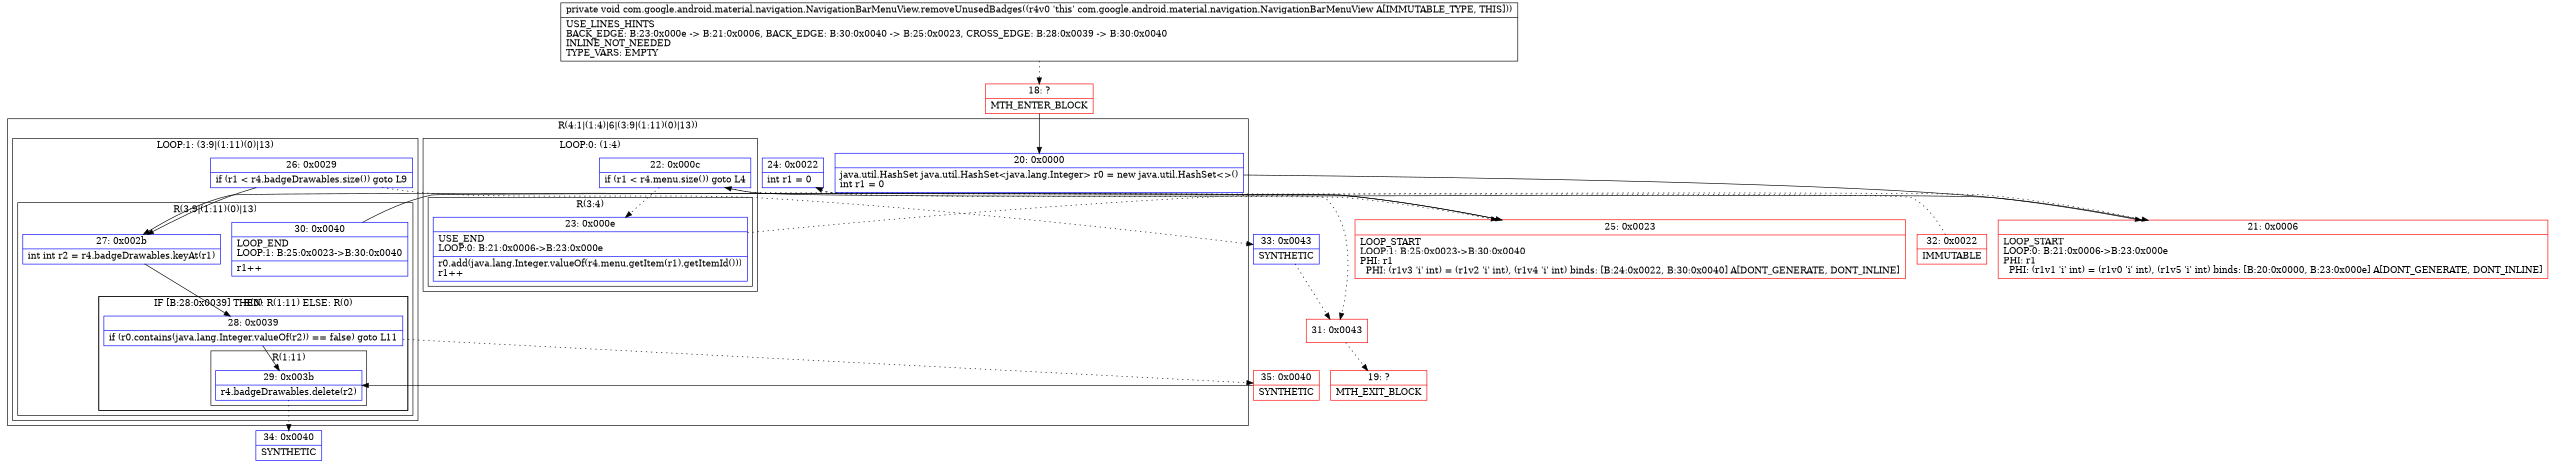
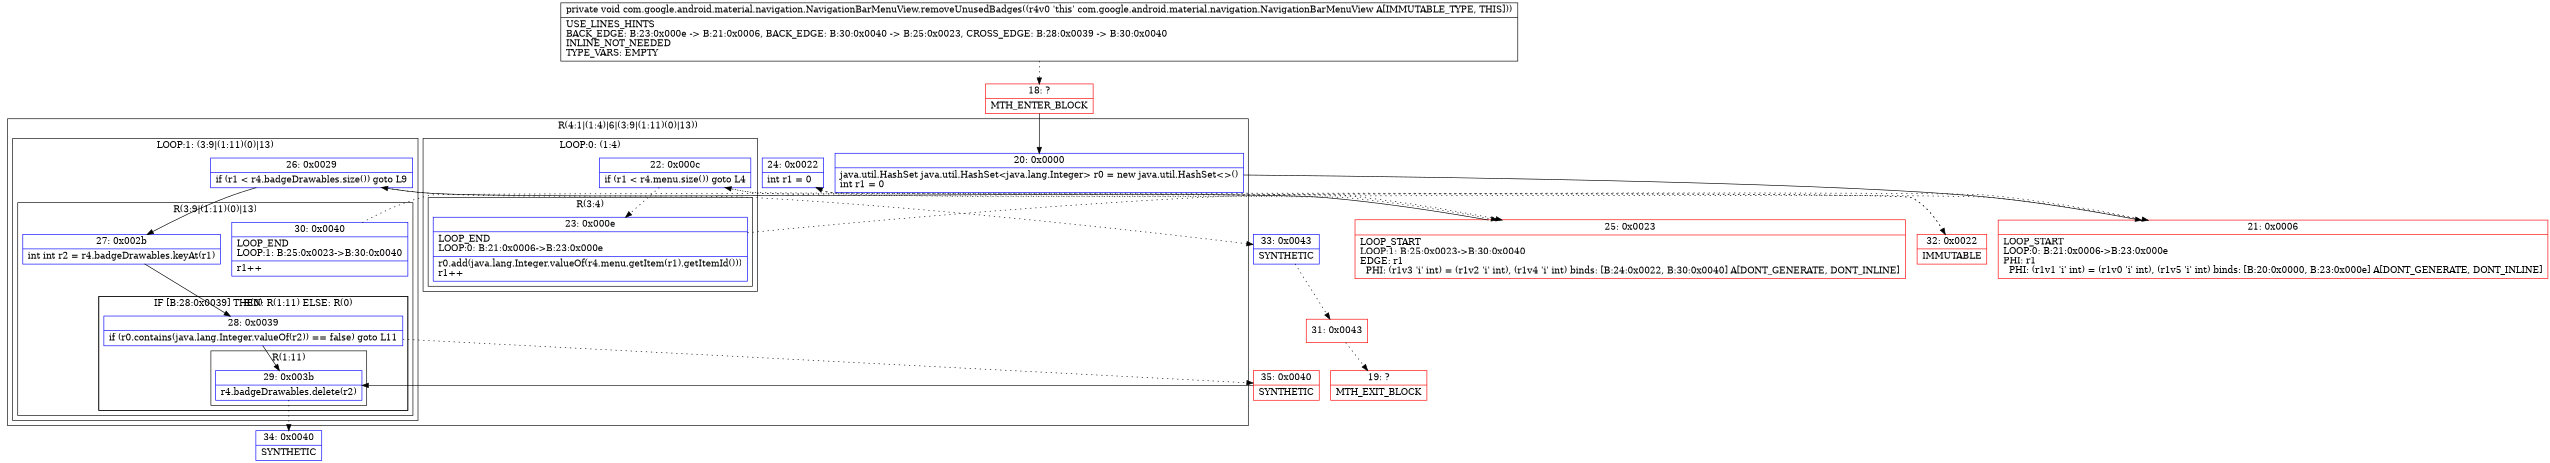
edge "25: 0x0023" -> "27: 0x002b": now "25: 0x0023" -> "26: 0x0029"
edge "30: 0x0040" -> "25: 0x0023": style solid -> dotted
edge "22: 0x000c" -> "31: 0x0043": now "22: 0x000c" -> "32: 0x0022"
edge "21: 0x0006" -> "22: 0x000c": style solid -> dotted
node "23: 0x000e": text "USE_END" -> "LOOP_END"
node "25: 0x0023": text "PHI: r1" -> "EDGE: r1"
